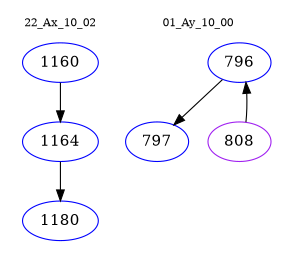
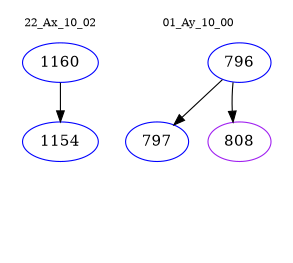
edge "808" -> "796": reversed
node "1164": label "1164" -> "1154"
node "1180": removed
